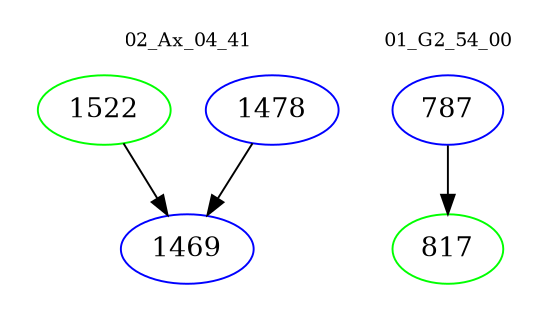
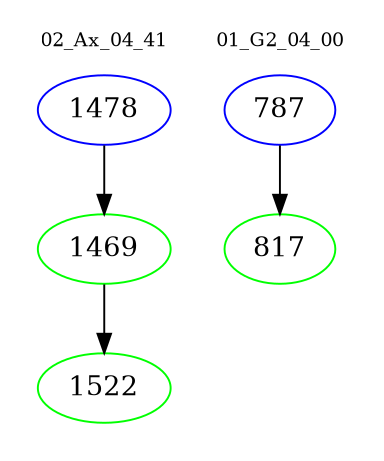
cluster "01_G2_54_00": label "01_G2_54_00" -> "01_G2_04_00"
edge "1522" -> "1469": reversed
node "1469": color blue -> green
